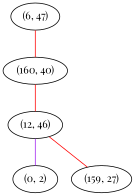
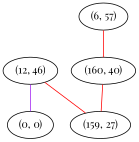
node "(6, 47)": label "(6, 47)" -> "(6, 57)"
edge "(160, 40)" -- "(12, 46)": now "(160, 40)" -- "(159, 27)"
node "(0, 2)": label "(0, 2)" -> "(0, 0)"
